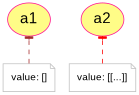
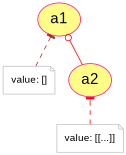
edge "a2" -> "a1": added
